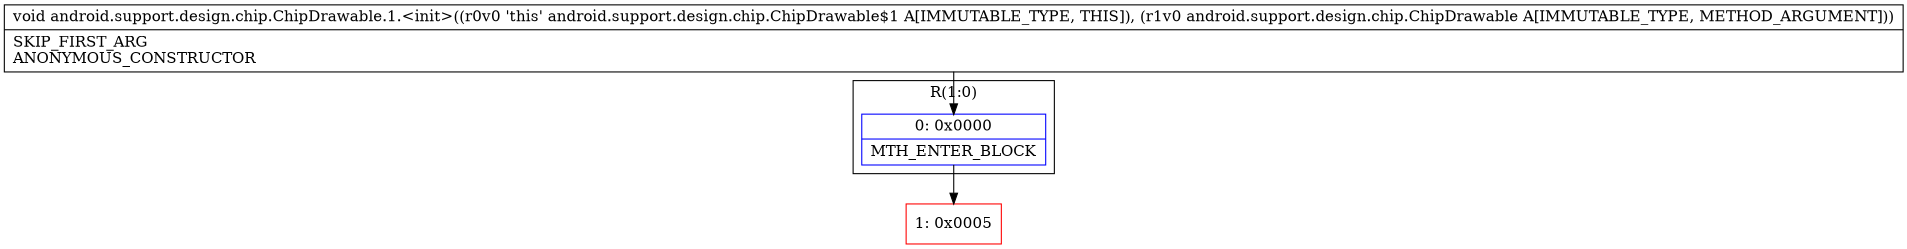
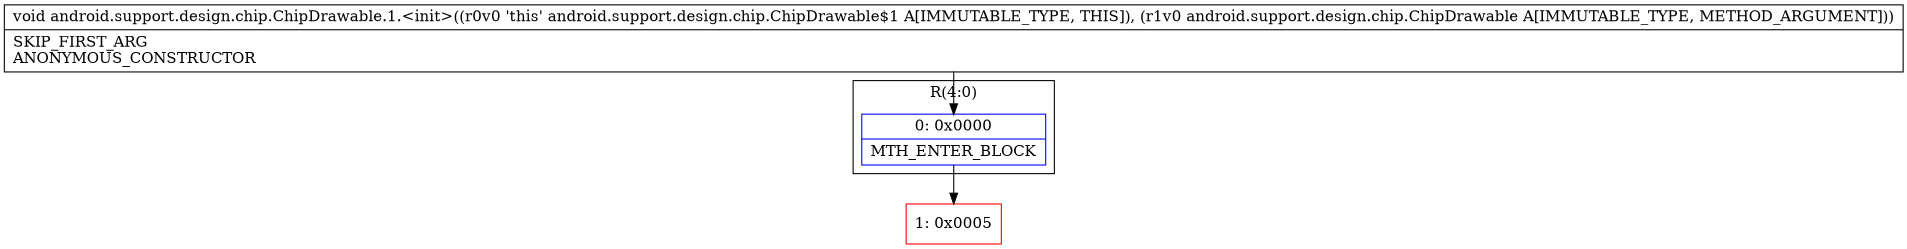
cluster "R(1:0)": label "R(1:0)" -> "R(4:0)"
